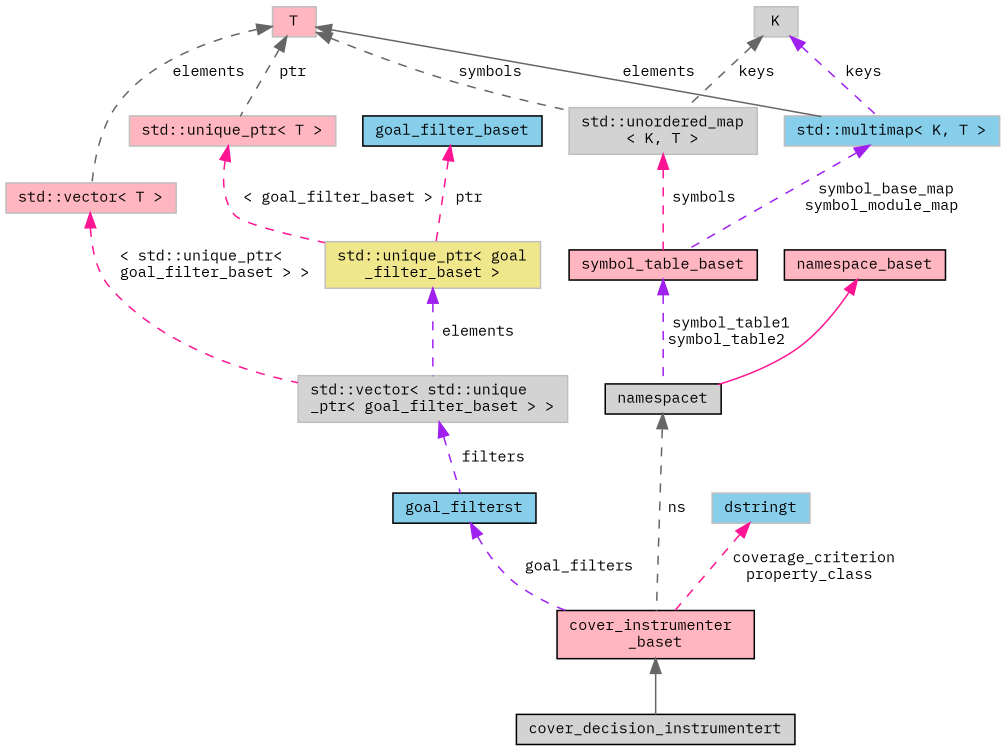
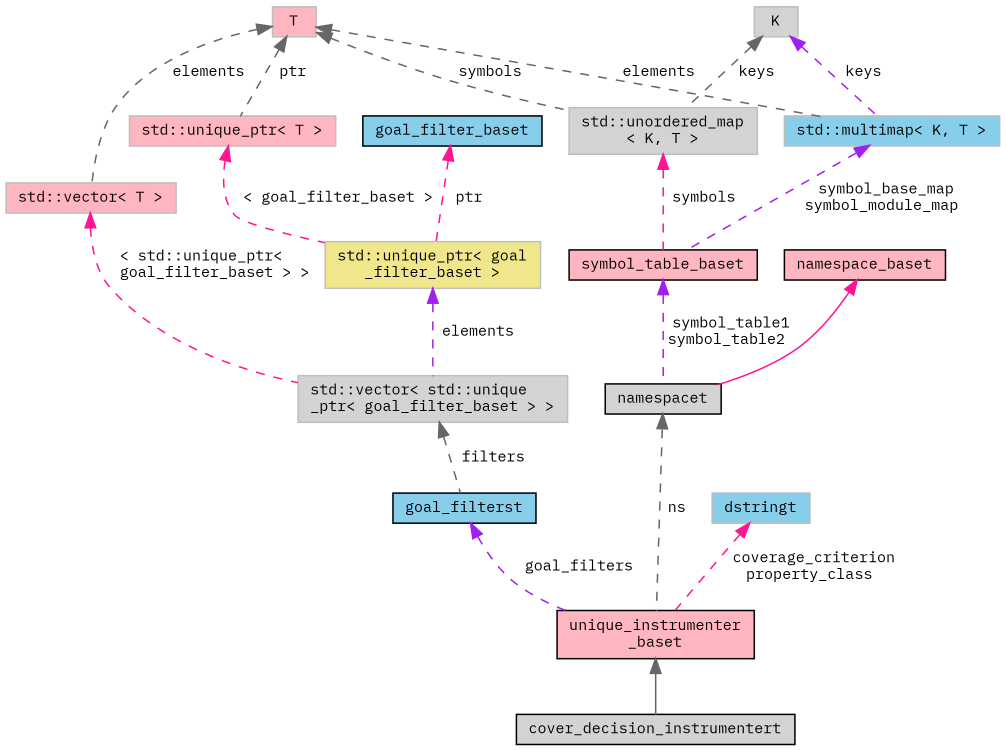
edge "std::multimap< K, T >" -> "T": style solid -> dashed
edge "goal_filterst" -> "std::vector< std::unique _ptr< goal_filter_baset > >": color purple -> gray40
node "cover_instrumenter _baset": label "cover_instrumenter _baset" -> "unique_instrumenter _baset"
